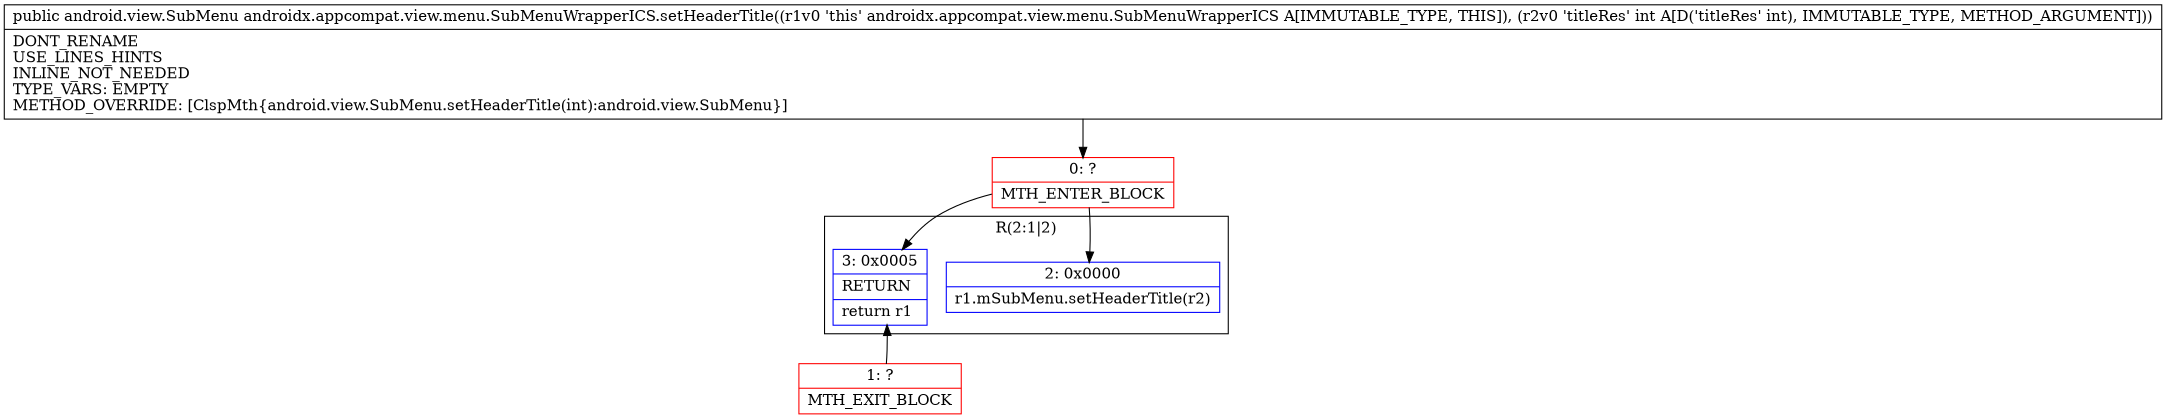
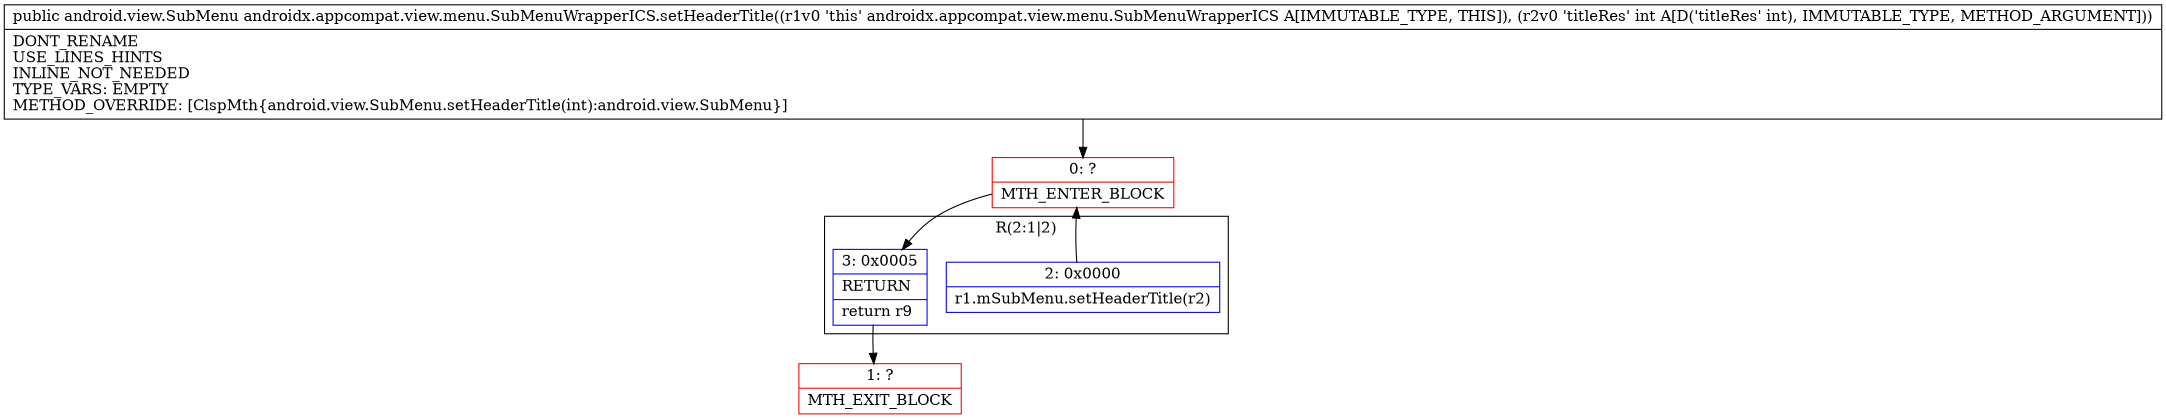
edge "0: ?" -> "2: 0x0000": reversed
node "3: 0x0005": text "return r1" -> "return r9"
edge "1: ?" -> "3: 0x0005": reversed
